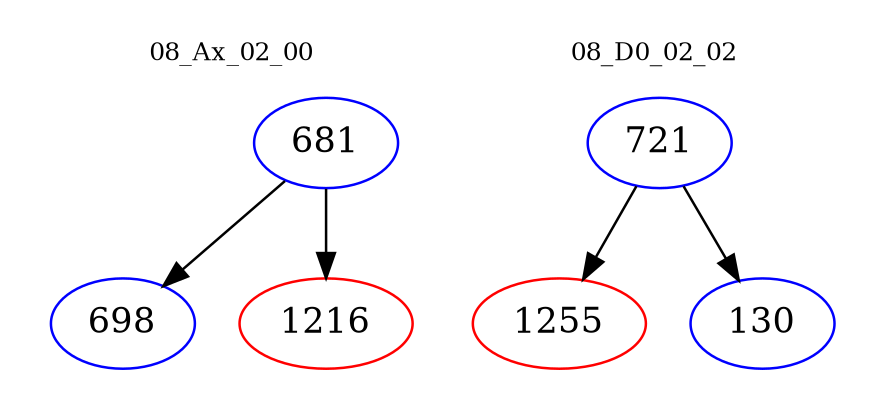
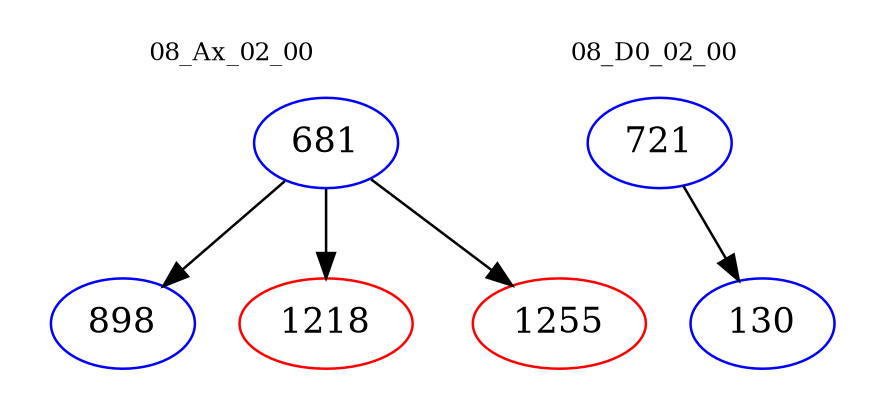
cluster "08_D0_02_02": label "08_D0_02_02" -> "08_D0_02_00"
edge "721" -> "1255": now "681" -> "1255"
node "698": label "698" -> "898"
node "1216": label "1216" -> "1218"
